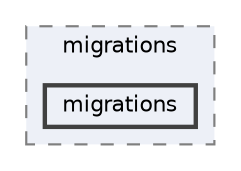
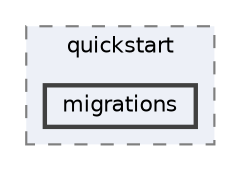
cluster "migrations": label "migrations" -> "quickstart"
